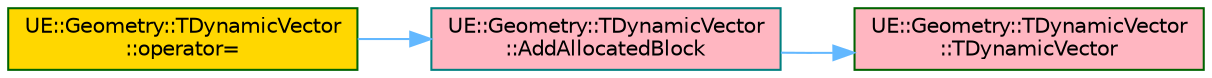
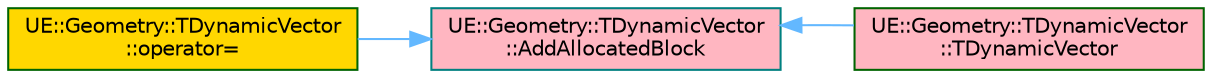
edge "UE::Geometry::TDynamicVector ::AddAllocatedBlock" -> "UE::Geometry::TDynamicVector ::TDynamicVector": reversed
